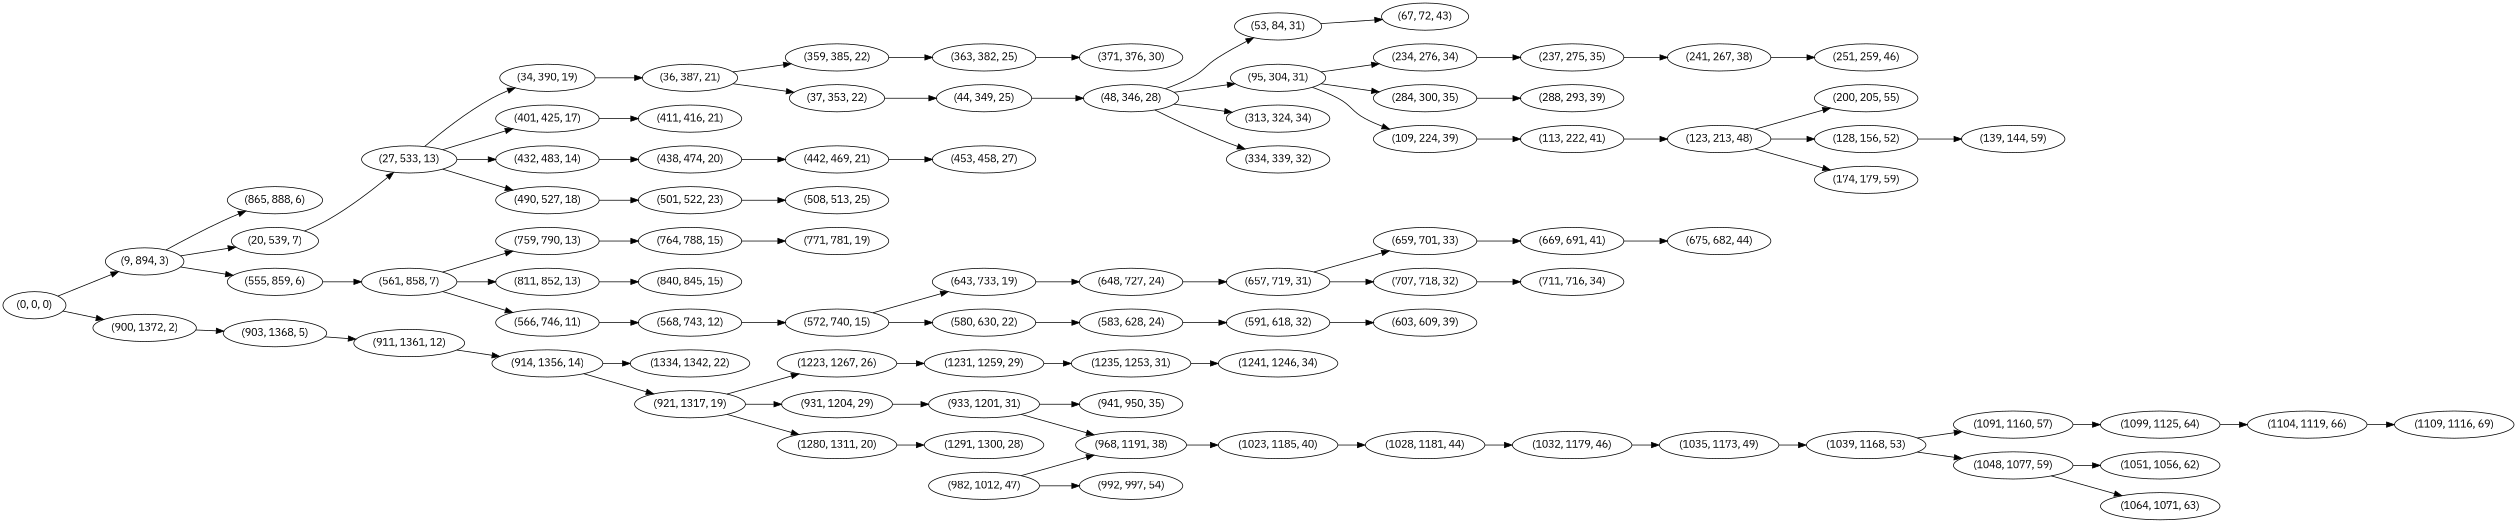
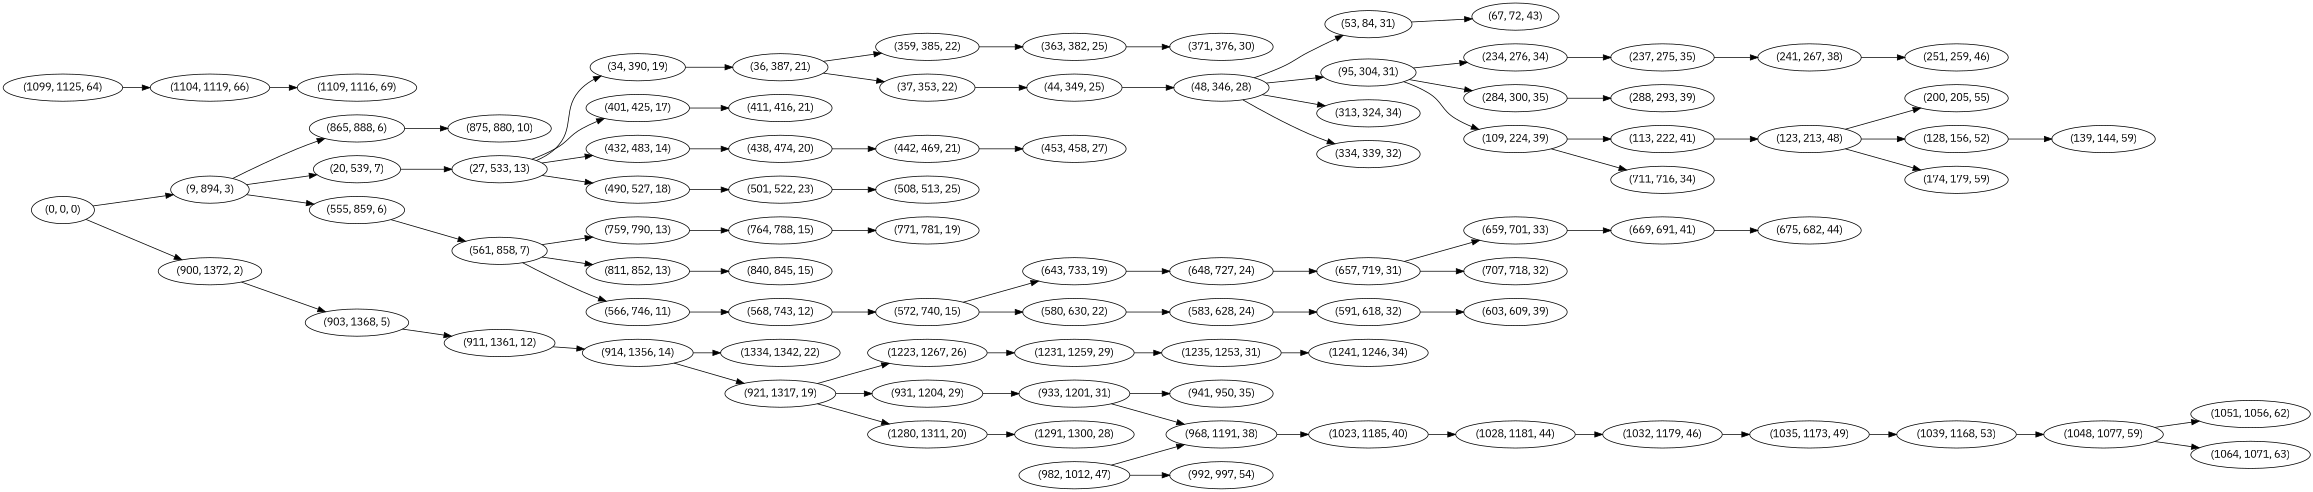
node "(875, 880, 10)": added
edge "(707, 718, 32)" -> "(711, 716, 34)": now "(109, 224, 39)" -> "(711, 716, 34)"
node "(1091, 1160, 57)": removed
